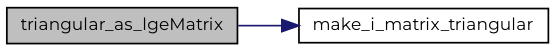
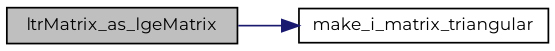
node "triangular_as_lgeMatrix": label "triangular_as_lgeMatrix" -> "ltrMatrix_as_lgeMatrix"
